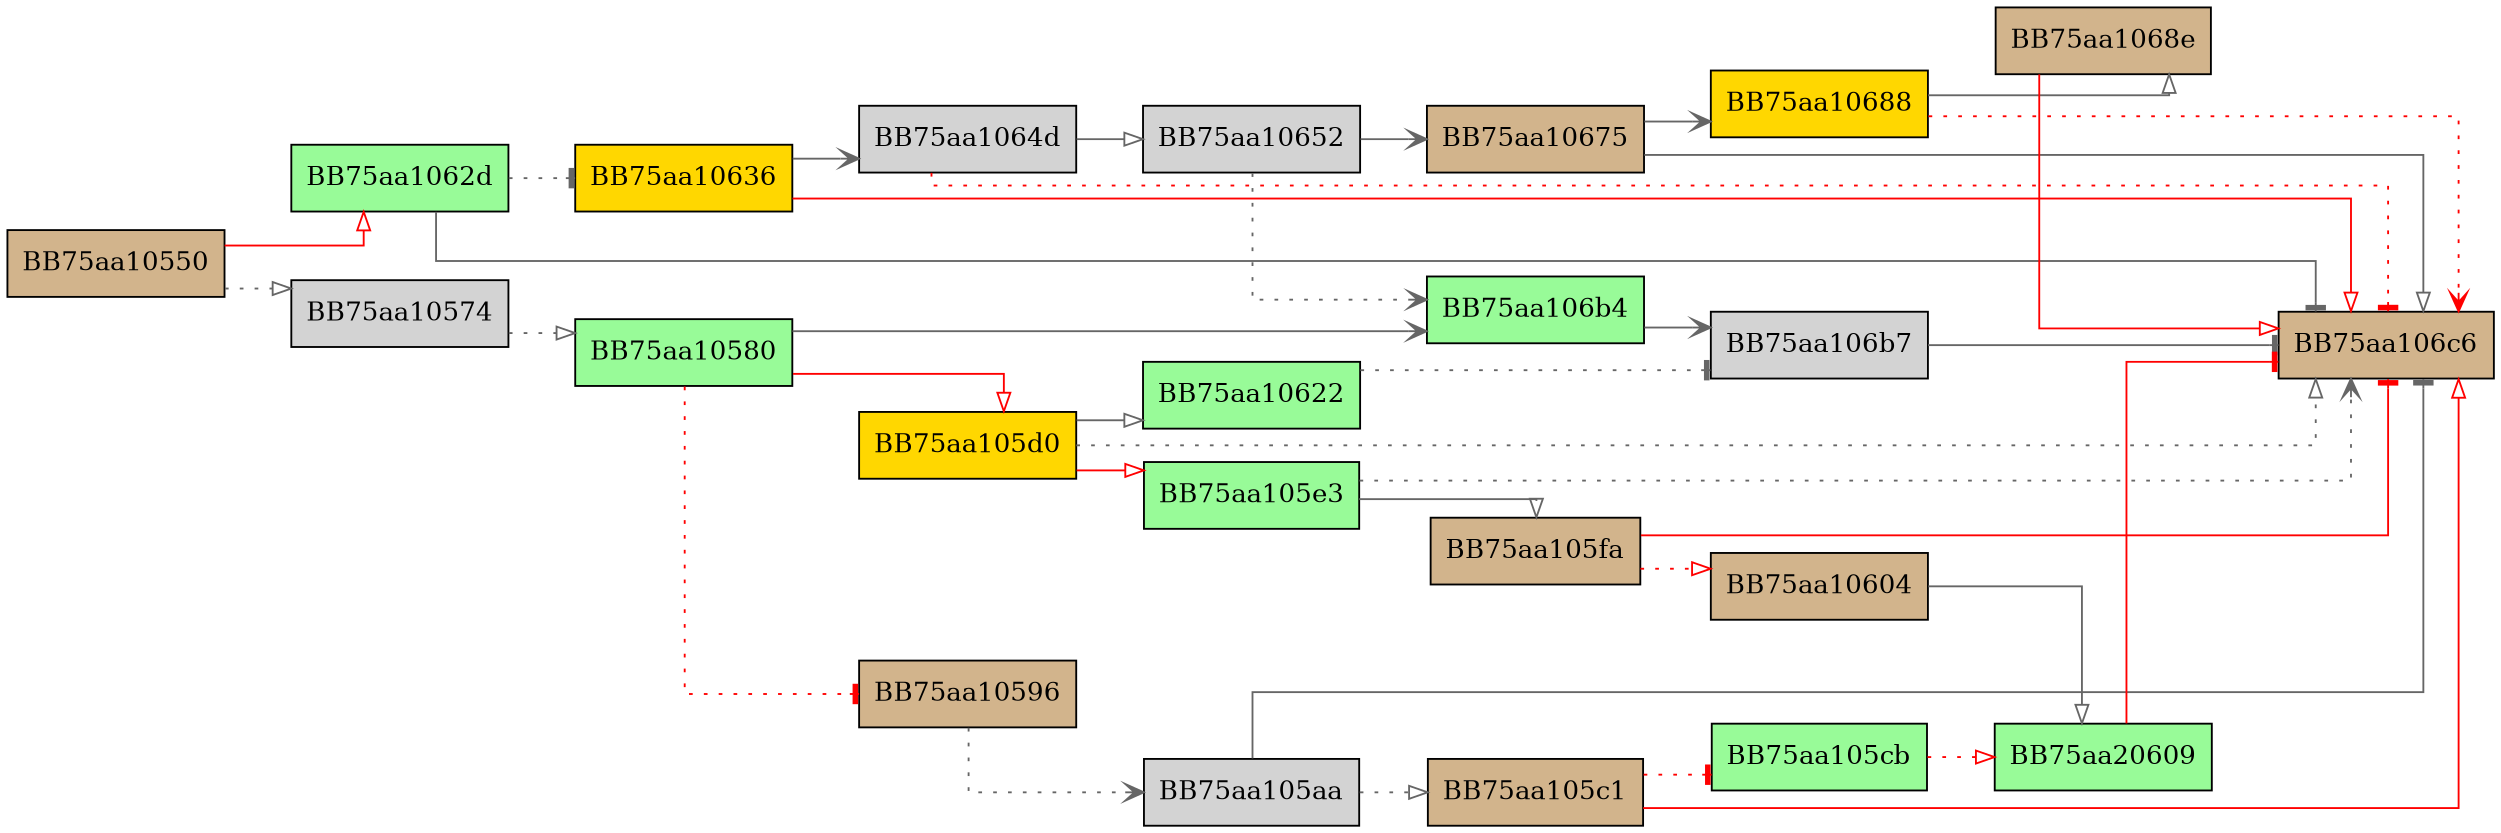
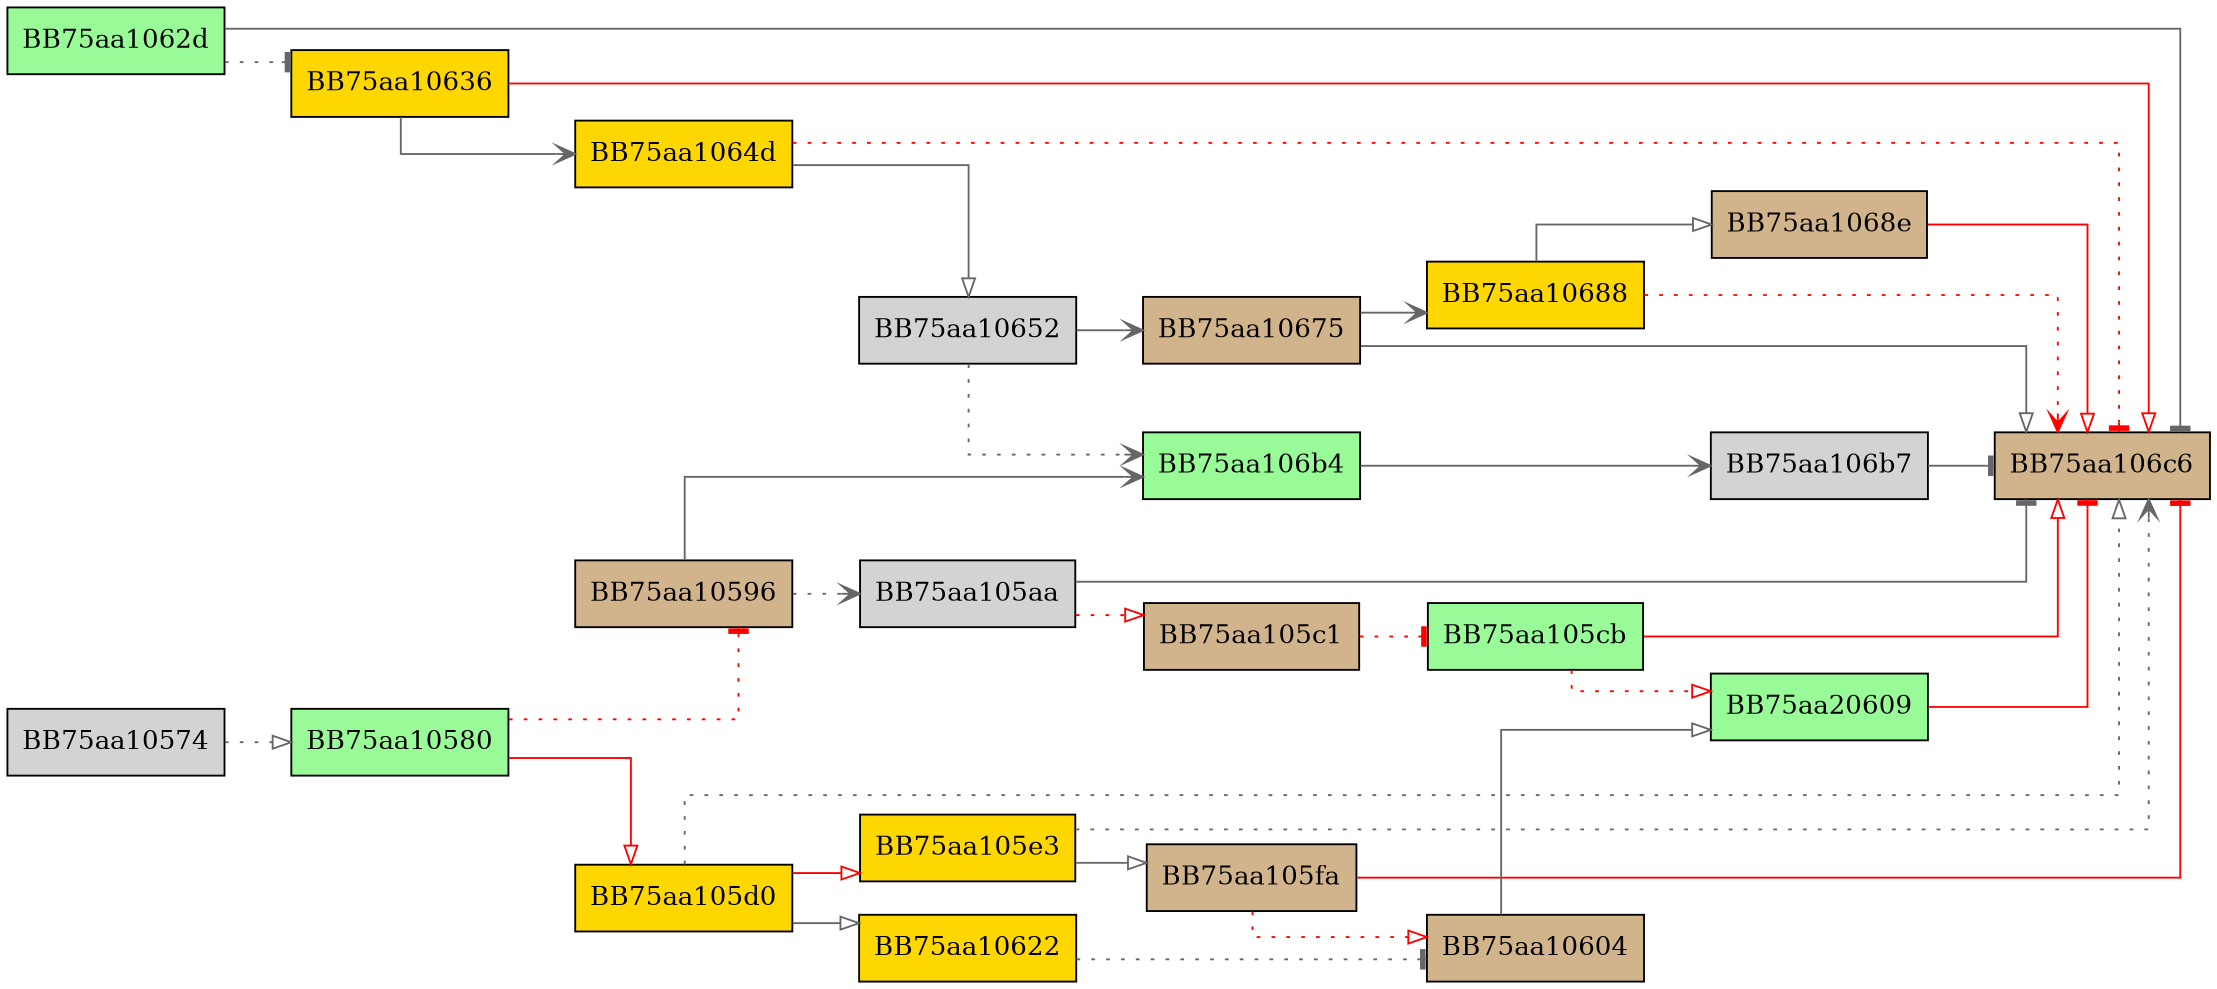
node "BB75aa1064d": fillcolor lightgrey -> gold
node "BB75aa10550": removed
edge "BB75aa10580" -> "BB75aa106b4": now "BB75aa10596" -> "BB75aa106b4"
edge "BB75aa10622" -> "BB75aa106b7": now "BB75aa10622" -> "BB75aa10604"
node "BB75aa10622": fillcolor palegreen -> gold
node "BB75aa105e3": fillcolor palegreen -> gold
edge "BB75aa105aa" -> "BB75aa105c1": color gray40 -> red
edge "BB75aa105c1" -> "BB75aa106c6": now "BB75aa105cb" -> "BB75aa106c6"
